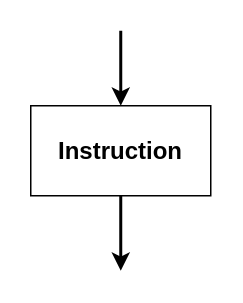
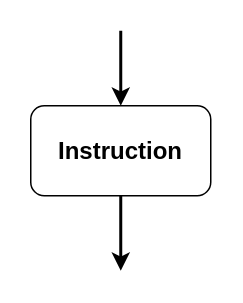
node "Instruction": shape rectangle -> rounded rectangle
